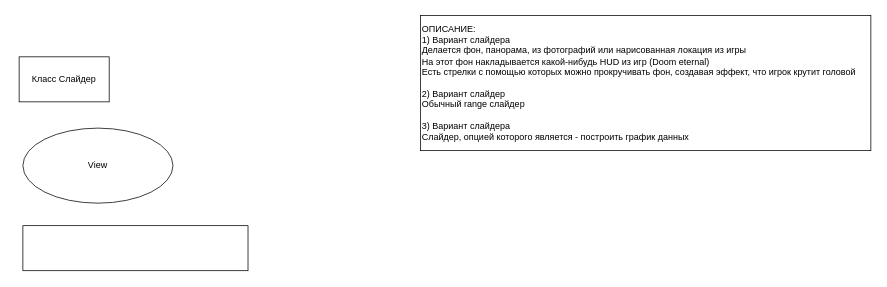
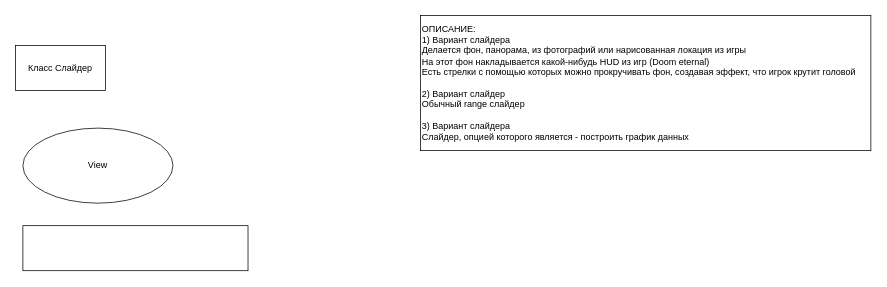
node "Класс Слайдер": moved (64, 79) -> (60, 68)
